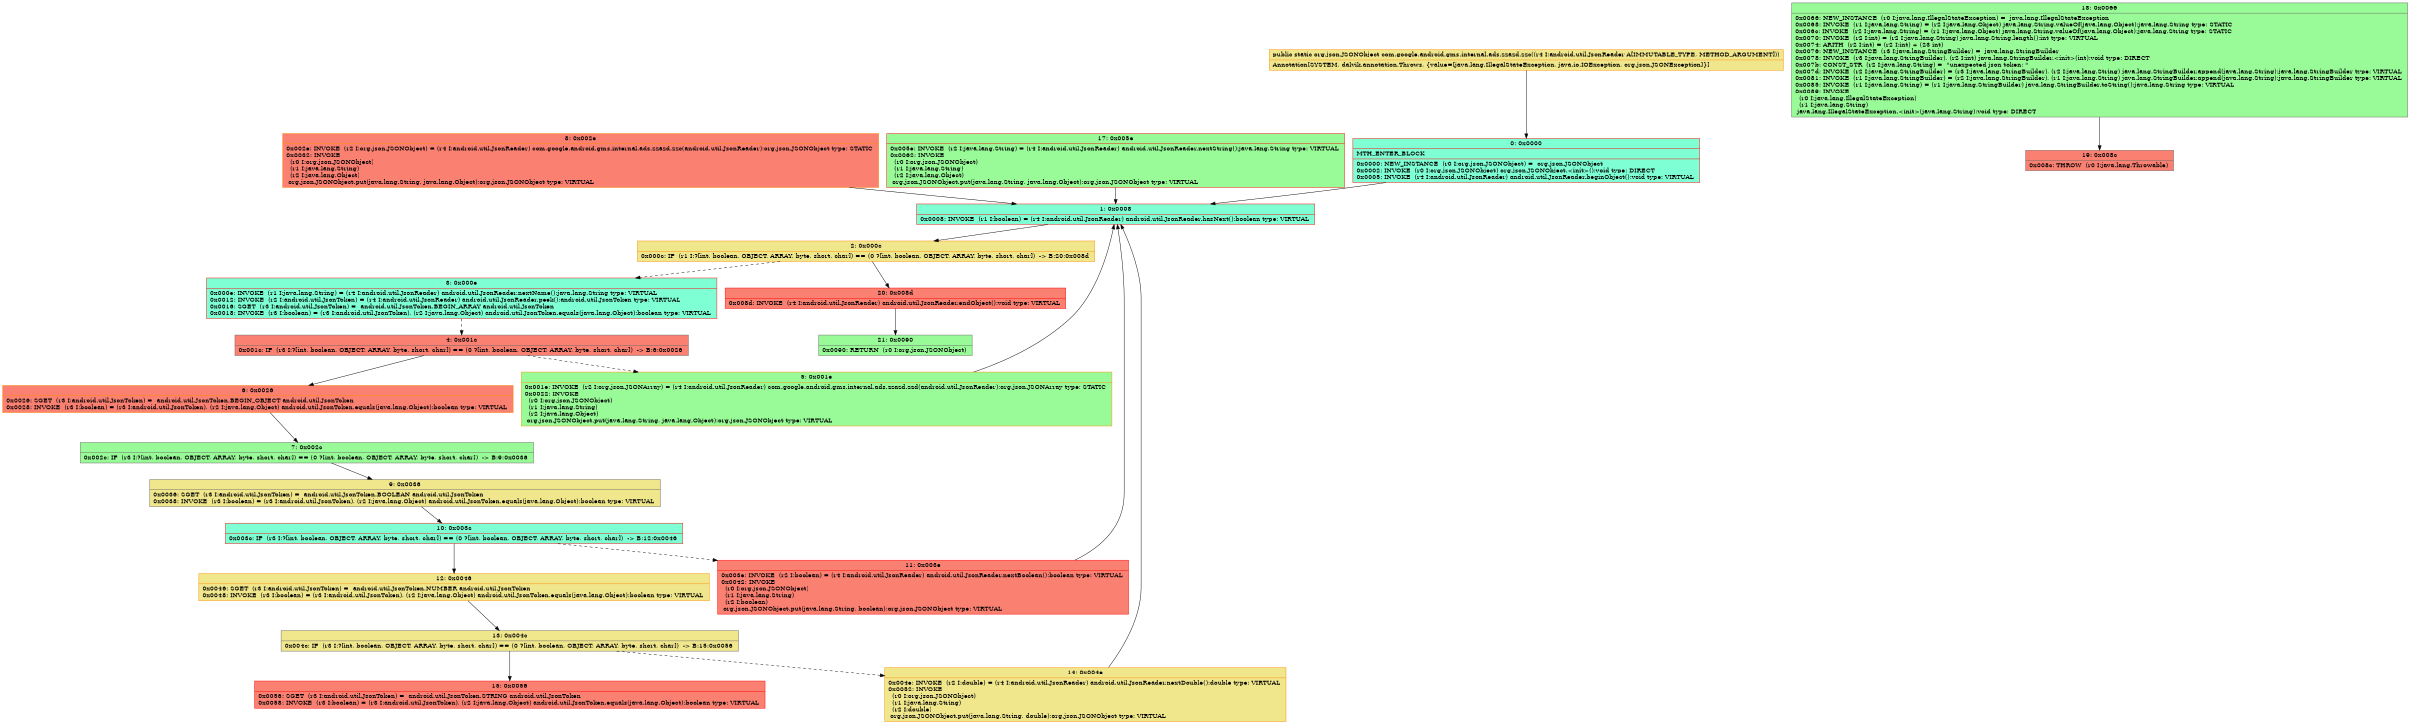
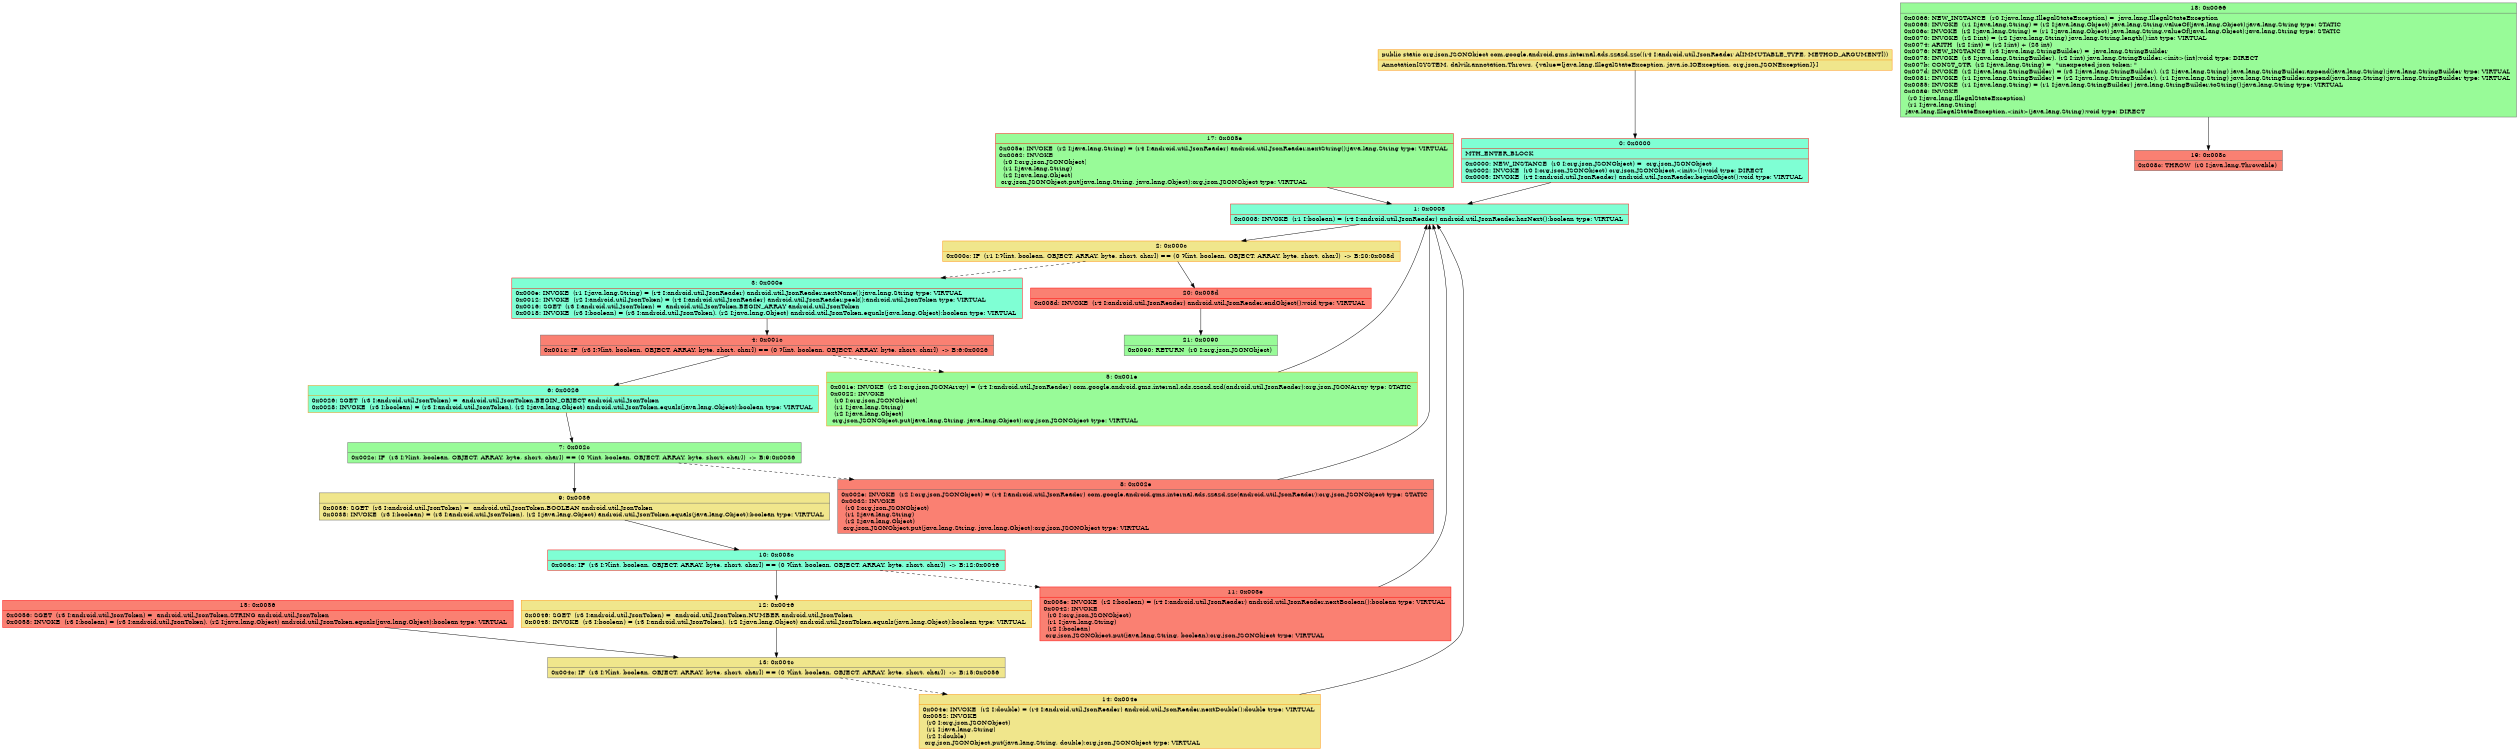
node "8: 0x002e": color darkorange -> gray40
edge "3: 0x000e" -> "4: 0x001c": style dashed -> solid
node "6: 0x0026": fillcolor salmon -> aquamarine
edge "7: 0x002c" -> "8: 0x002e": added
edge "13: 0x004c" -> "15: 0x0056": reversed
